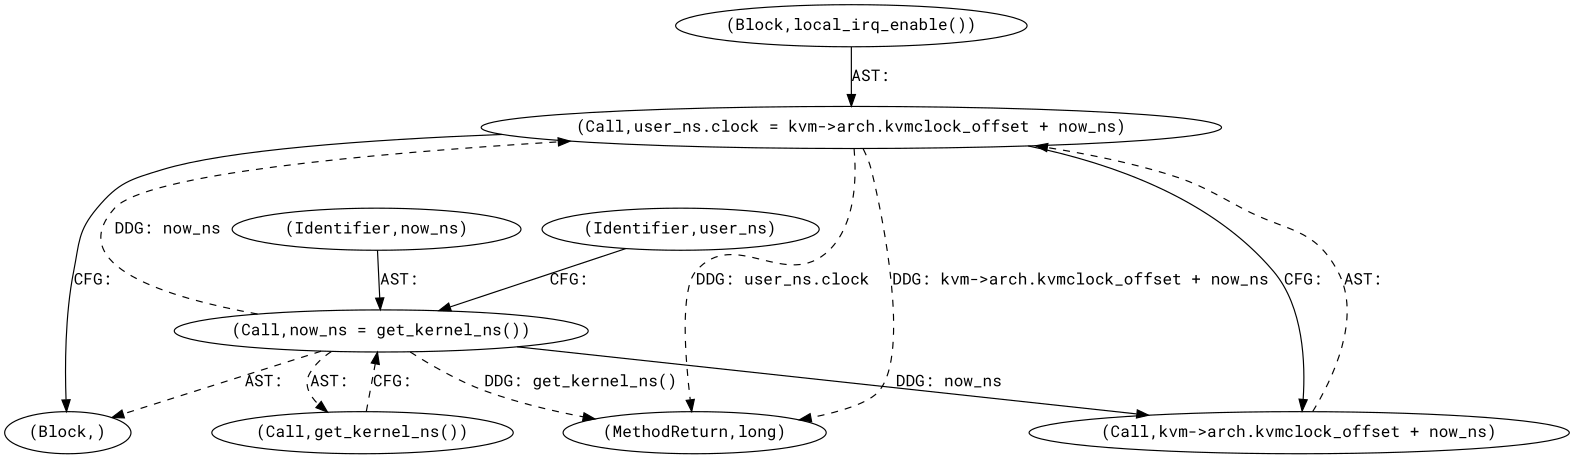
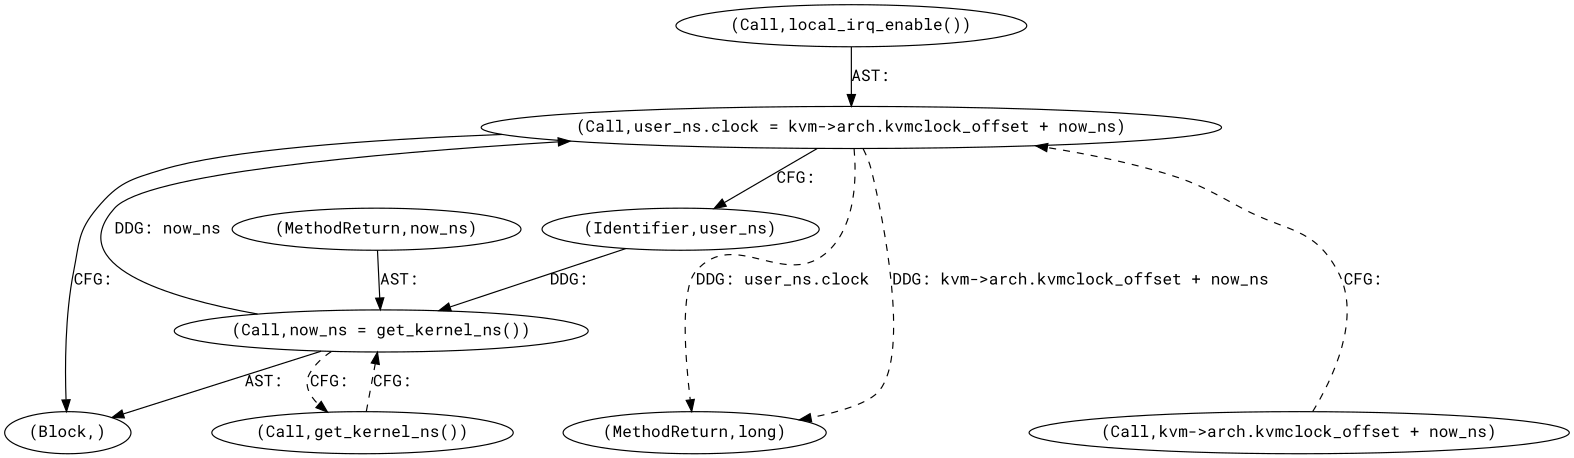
node "(Block,local_irq_enable())": label "(Block,local_irq_enable())" -> "(Call,local_irq_enable())"
edge "(Call,now_ns = get_kernel_ns())" -> "(Call,user_ns.clock = kvm->arch.kvmclock_offset + now_ns)": style dashed -> solid
edge "(Call,user_ns.clock = kvm->arch.kvmclock_offset + now_ns)" -> "(Call,kvm->arch.kvmclock_offset + now_ns)": now "(Call,user_ns.clock = kvm->arch.kvmclock_offset + now_ns)" -> "(Identifier,user_ns)"
node "(Identifier,now_ns)": label "(Identifier,now_ns)" -> "(MethodReturn,now_ns)"
edge "(Identifier,user_ns)" -> "(Call,now_ns = get_kernel_ns())": label "CFG: " -> "DDG: "
edge "(Call,kvm->arch.kvmclock_offset + now_ns)" -> "(Call,user_ns.clock = kvm->arch.kvmclock_offset + now_ns)": label "AST: " -> "CFG: "
edge "(Call,now_ns = get_kernel_ns())" -> "(Call,kvm->arch.kvmclock_offset + now_ns)": removed, label "DDG: now_ns"
edge "(Call,now_ns = get_kernel_ns())" -> "(Call,get_kernel_ns())": label "AST: " -> "CFG: "
edge "(Call,now_ns = get_kernel_ns())" -> "(Block,)": style dashed -> solid
edge "(Call,now_ns = get_kernel_ns())" -> "(MethodReturn,long)": removed, label "DDG: get_kernel_ns()"
